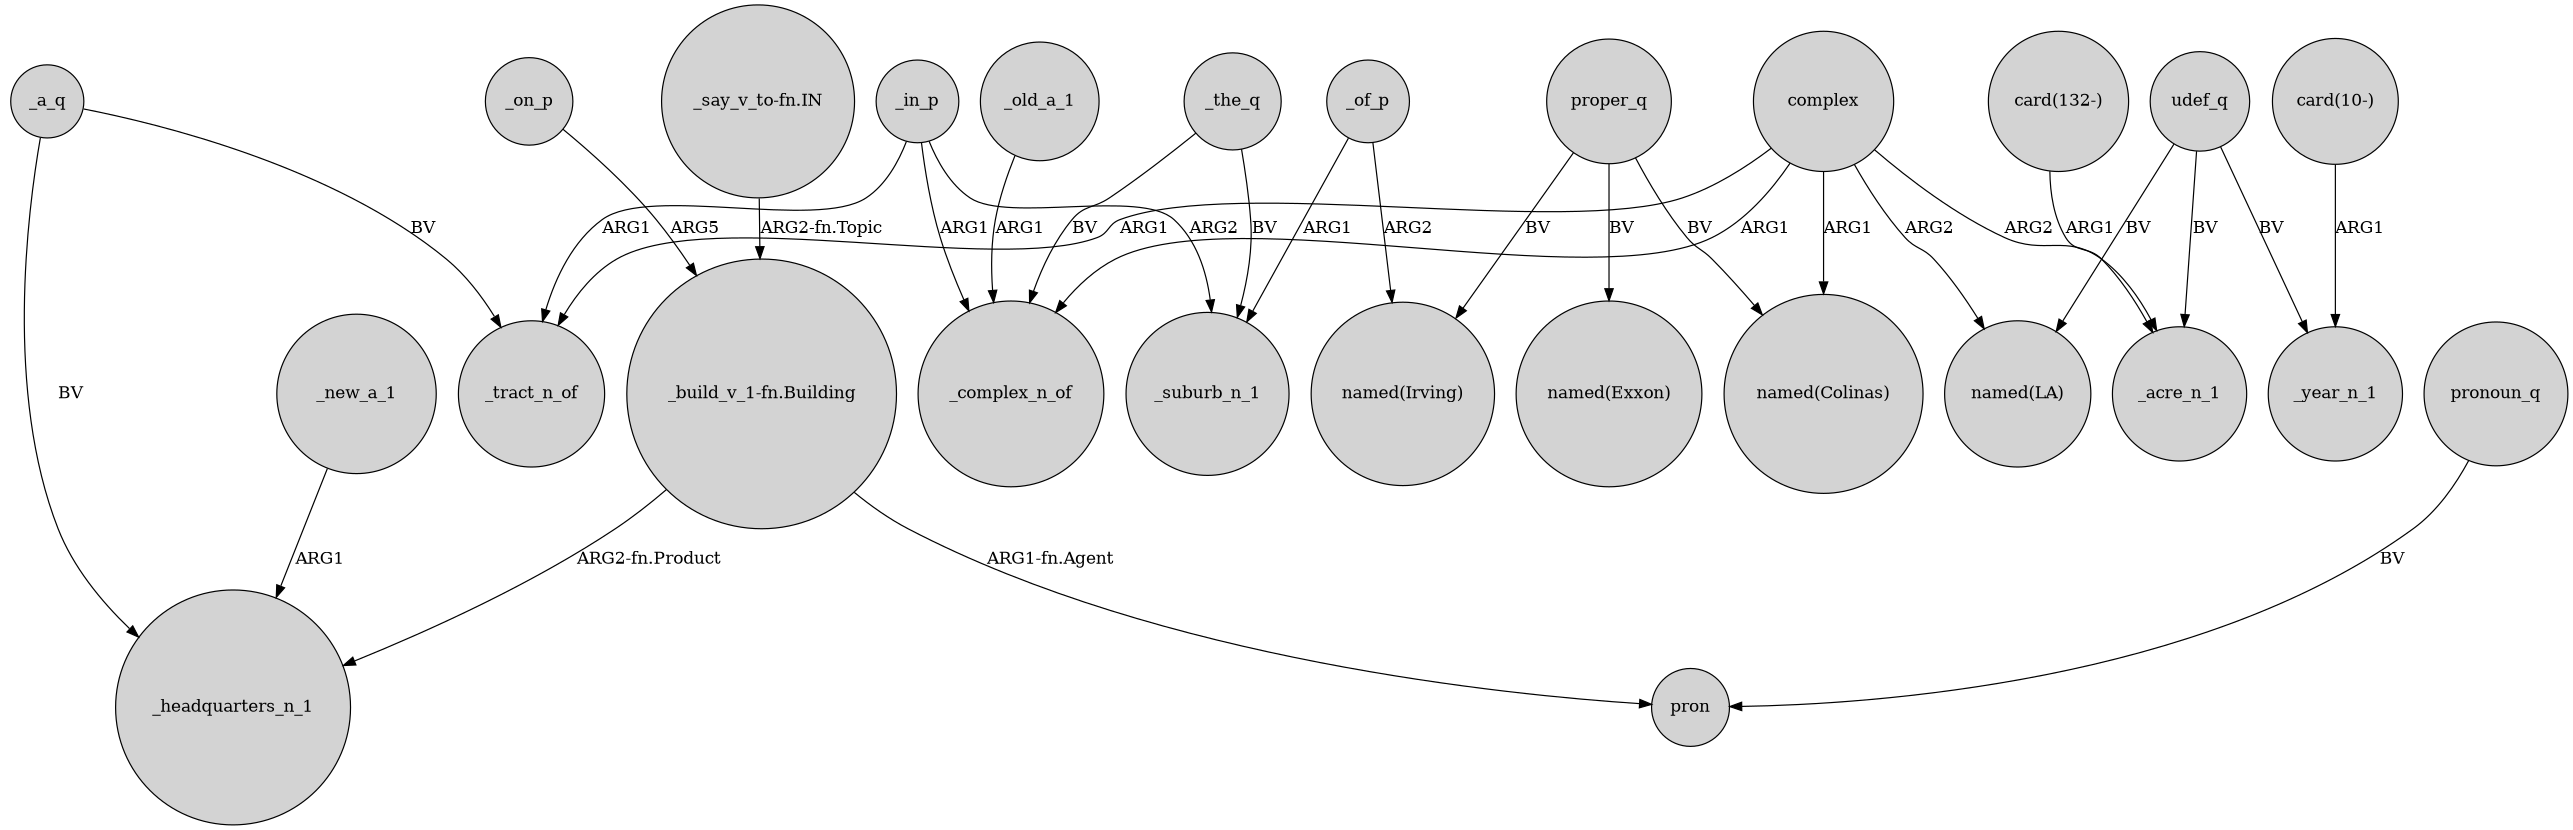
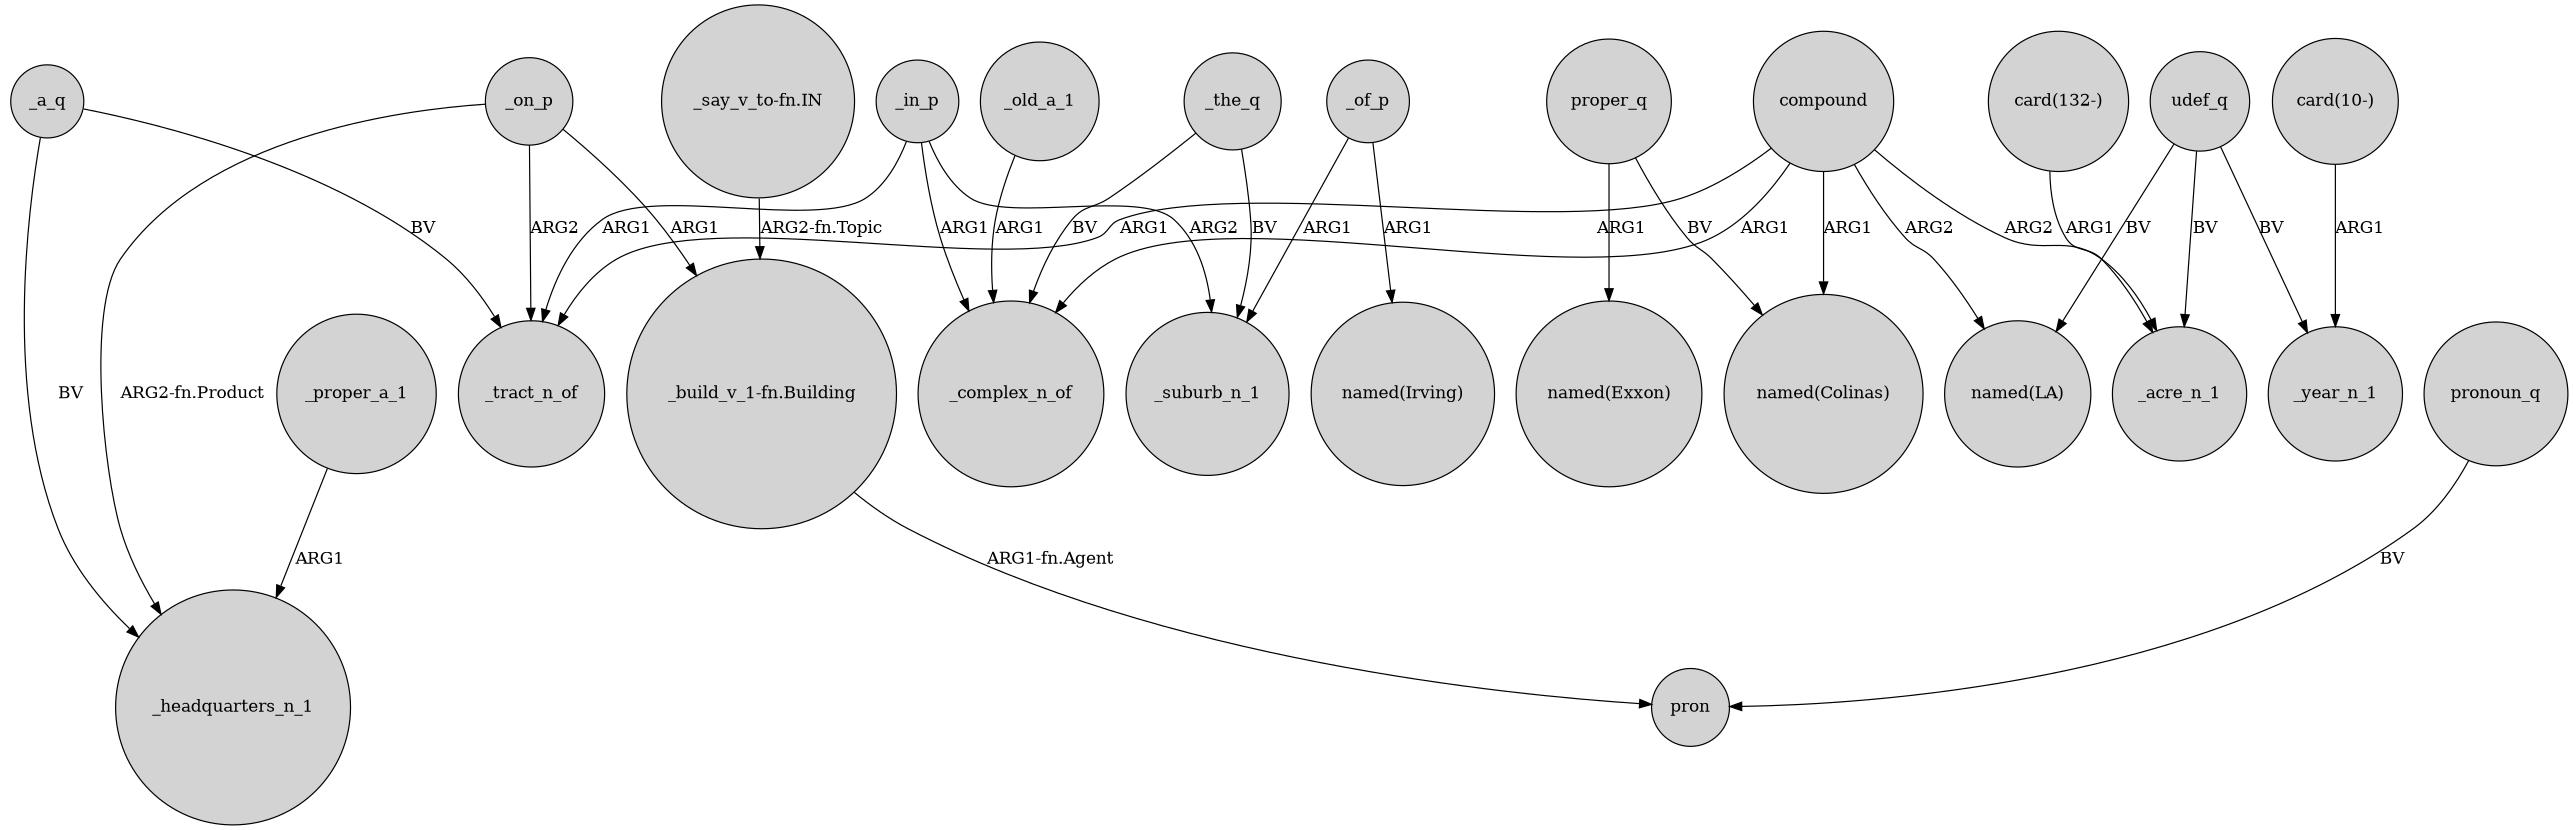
node "complex": label "complex" -> "compound"
edge "_on_p" -> "_tract_n_of": added, label "ARG2"
edge "_on_p" -> "_build_v_1-fn.Building": label "ARG5" -> "ARG1"
edge "_of_p" -> "named(Irving)": label "ARG2" -> "ARG1"
edge "proper_q" -> "named(Exxon)": label "BV" -> "ARG1"
edge "proper_q" -> "named(Irving)": removed, label "BV"
node "_new_a_1": label "_new_a_1" -> "_proper_a_1"
edge "_build_v_1-fn.Building" -> "_headquarters_n_1": now "_on_p" -> "_headquarters_n_1"
